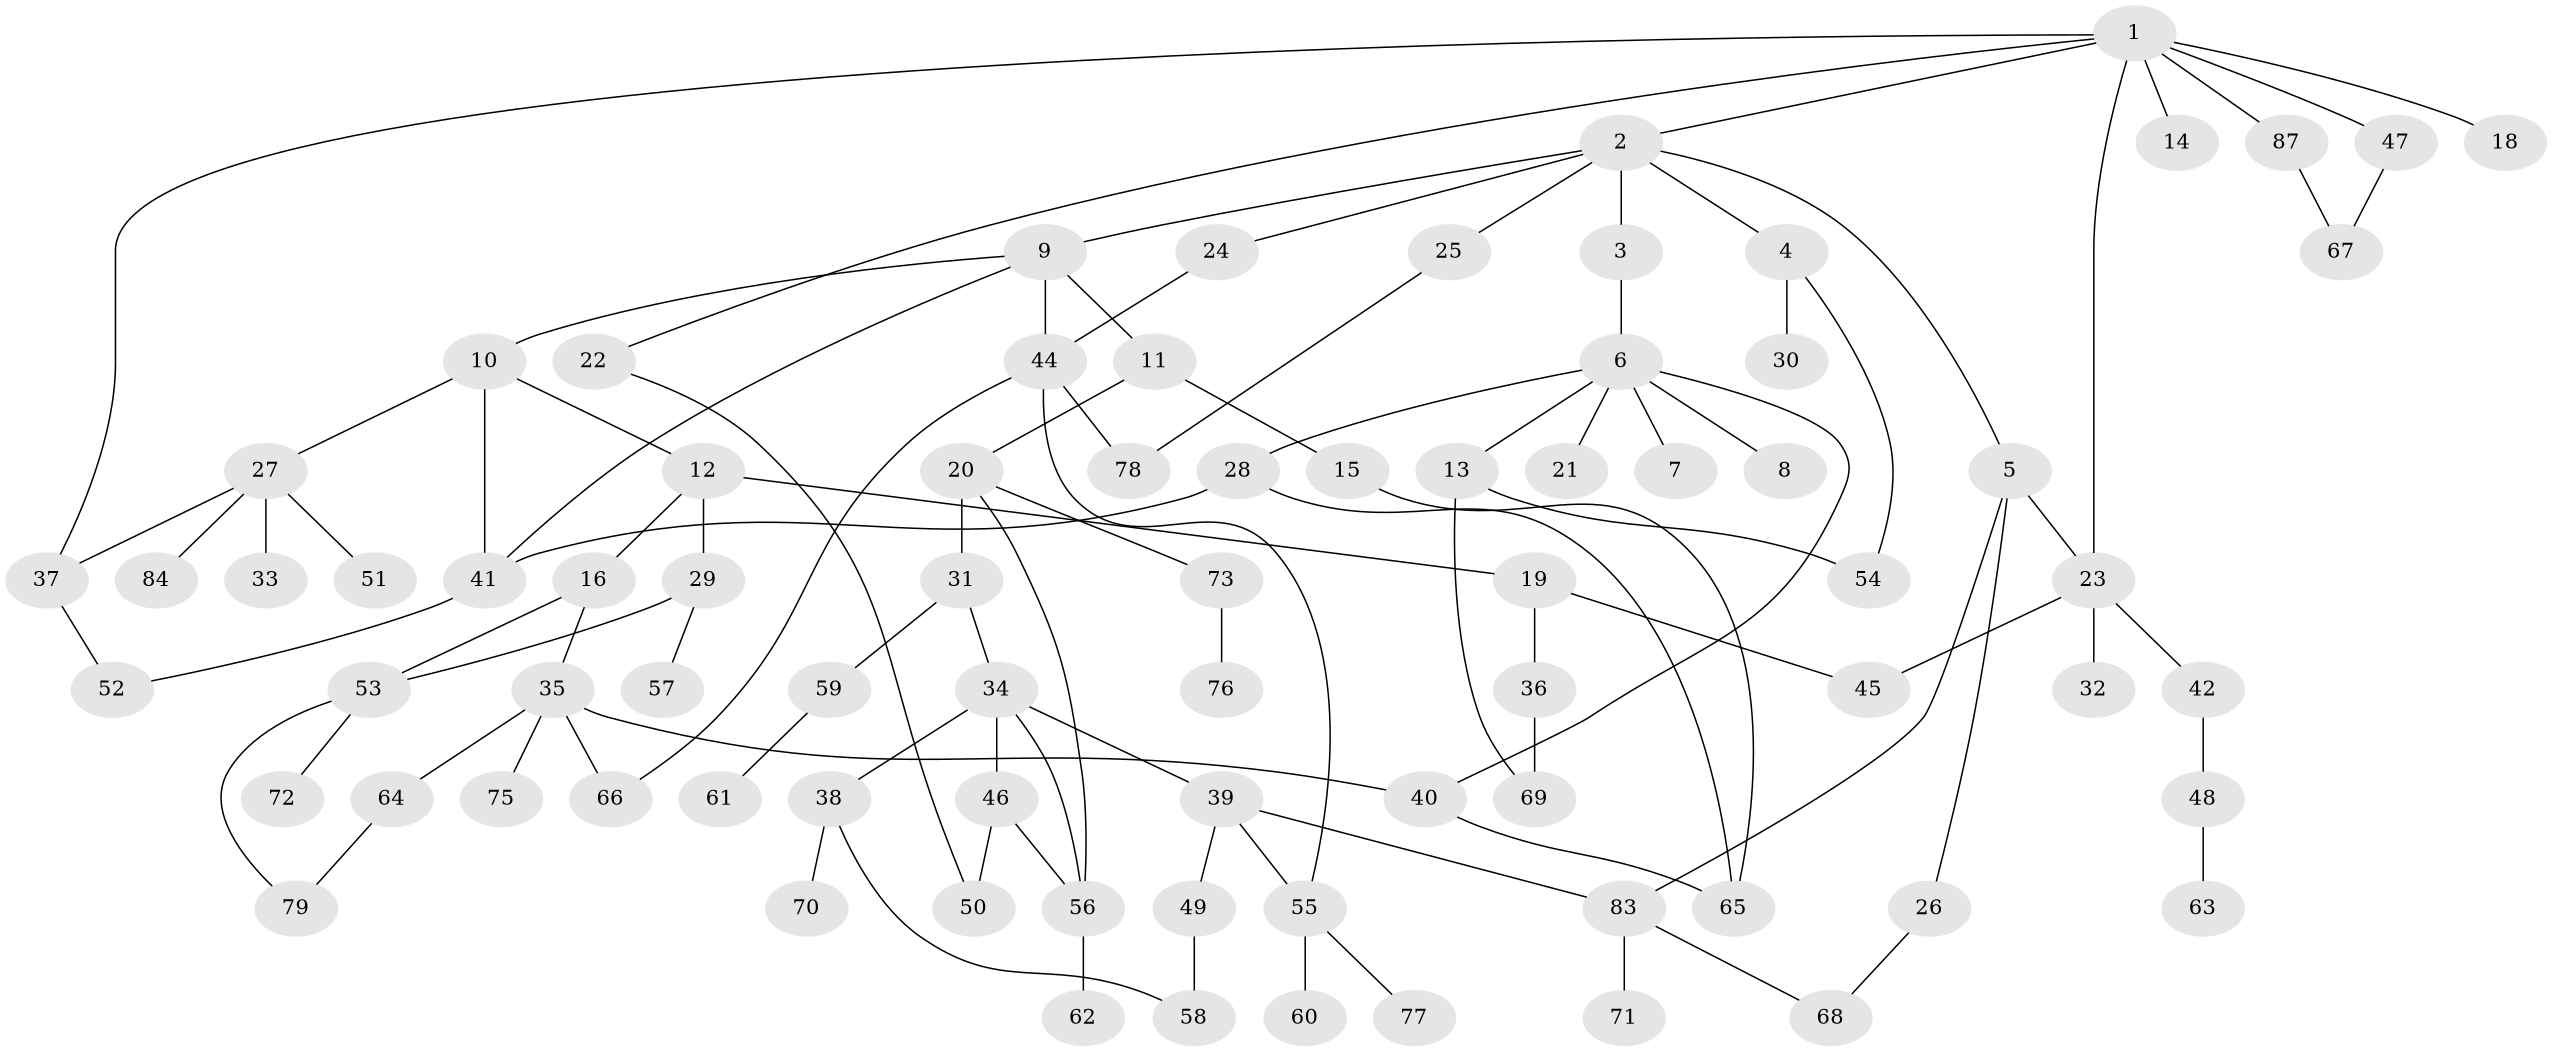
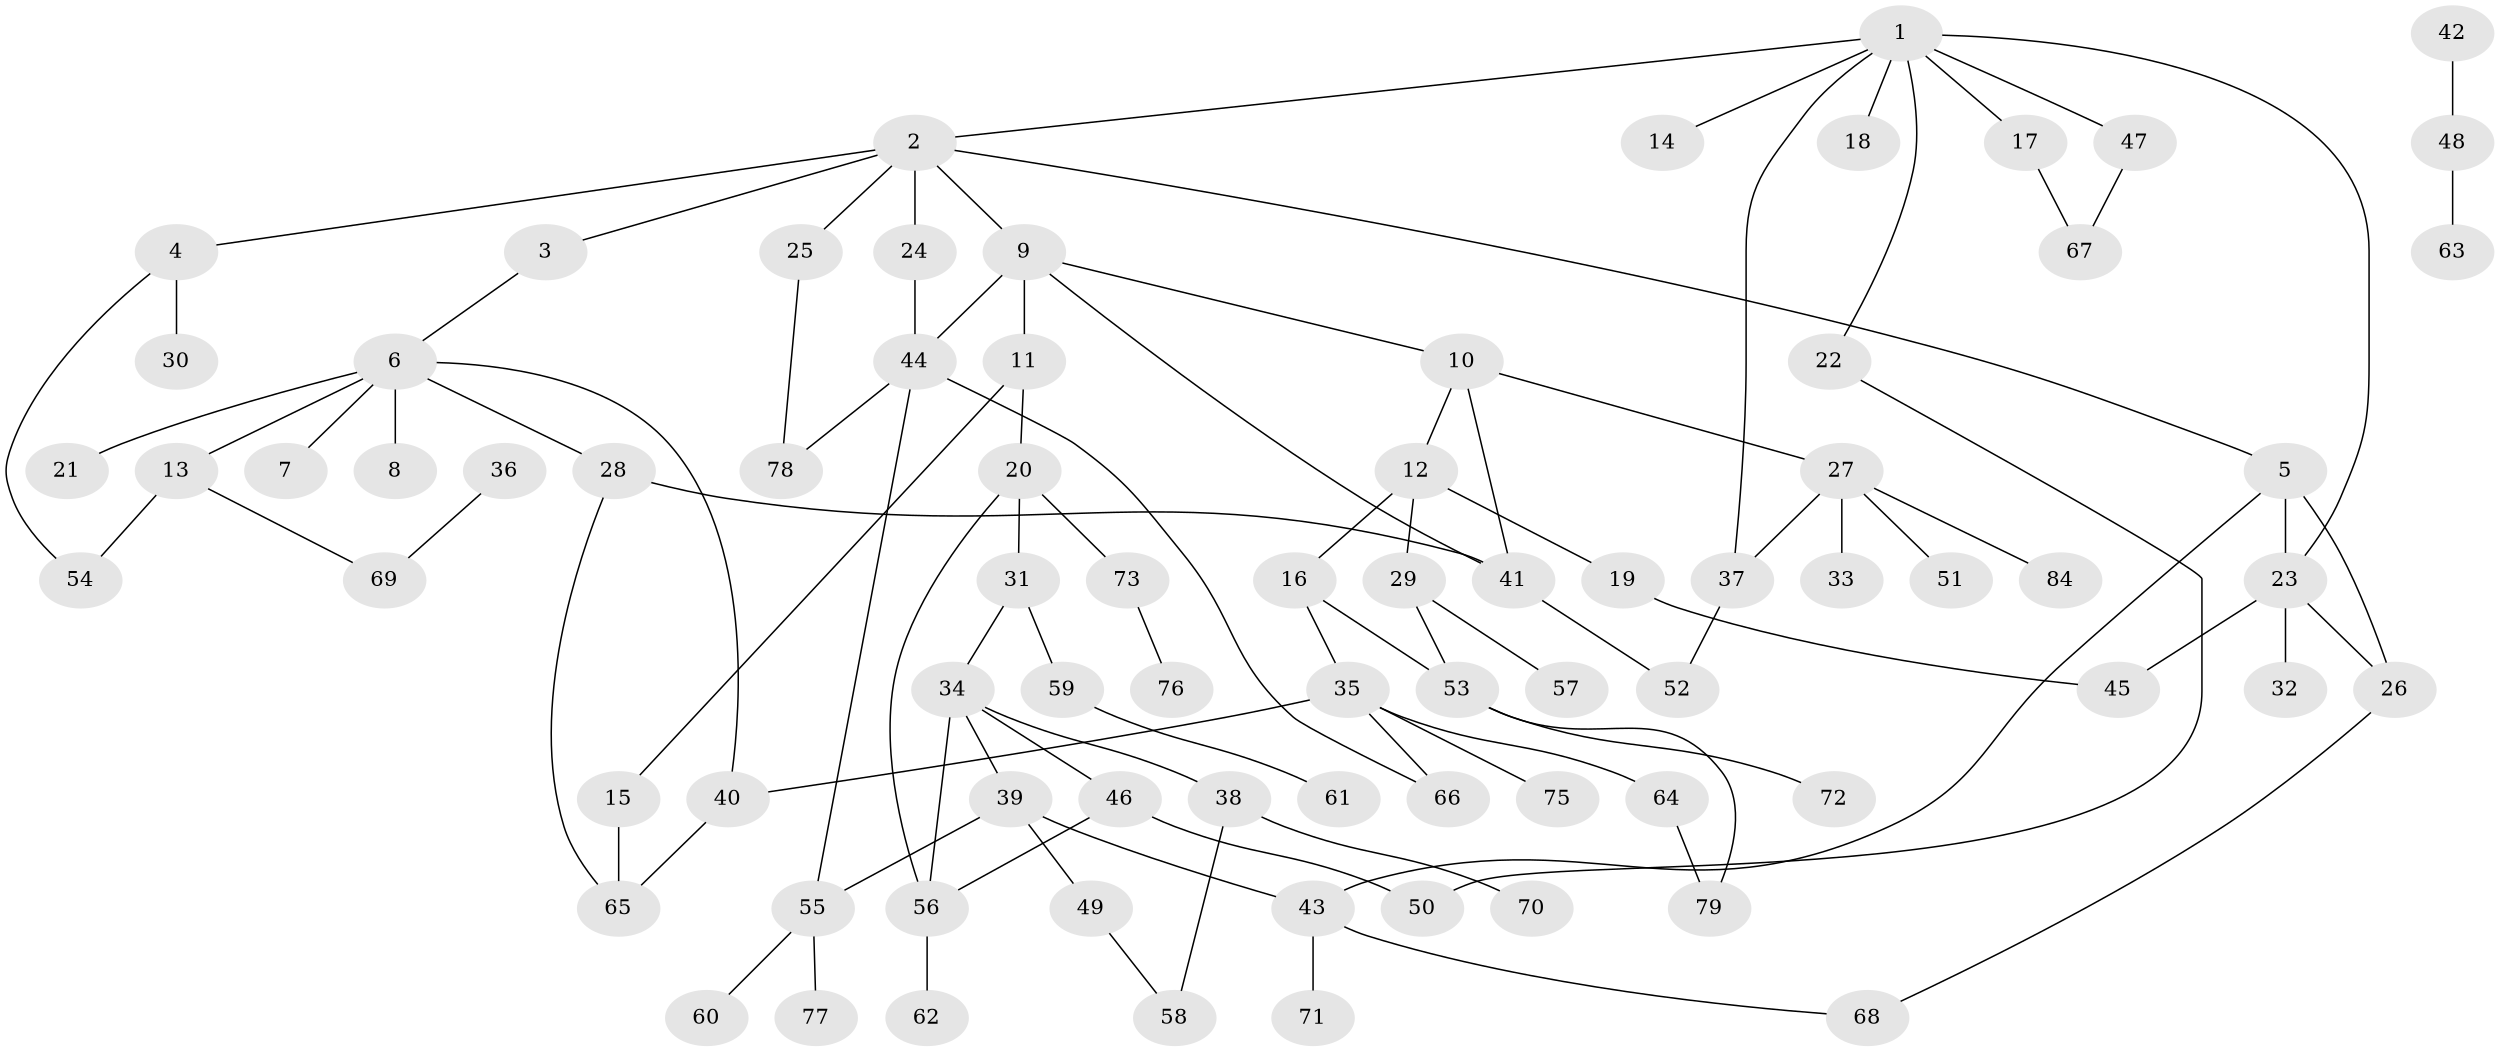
node "87": label "87" -> "17"
edge "19" -- "36": removed
edge "23" -- "42": now "23" -- "26"
node "83": label "83" -> "43"
